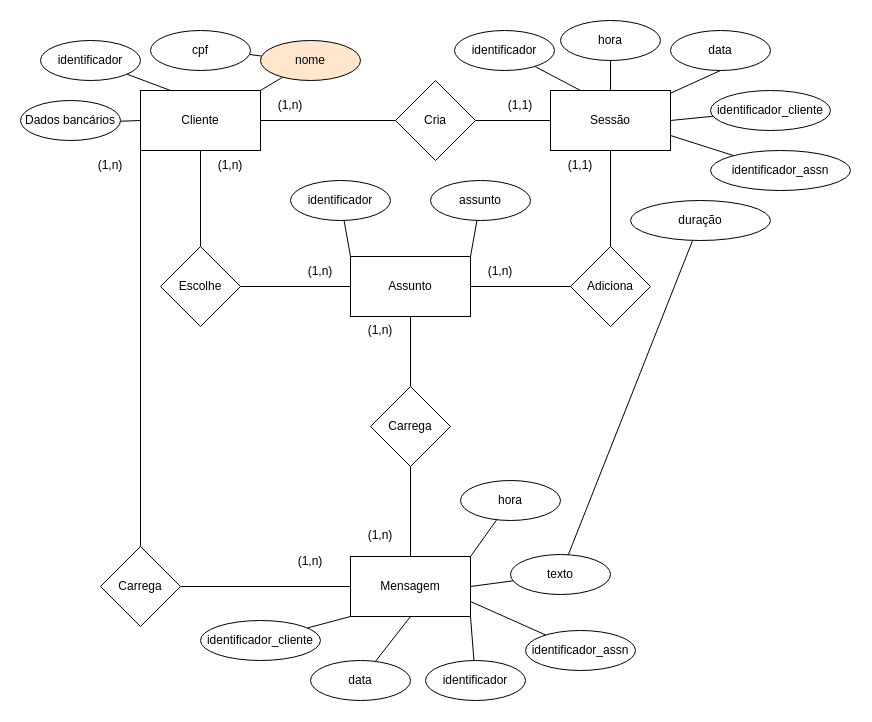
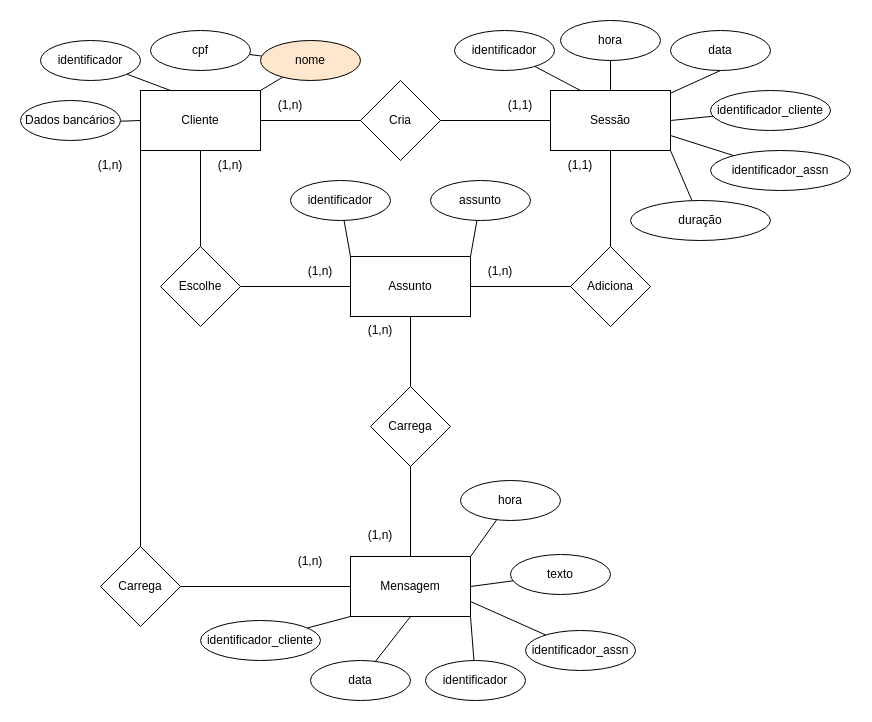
node "Cria": moved (436, 121) -> (401, 121)
edge "duração" -- "texto": now "duração" -- "Sessão"
